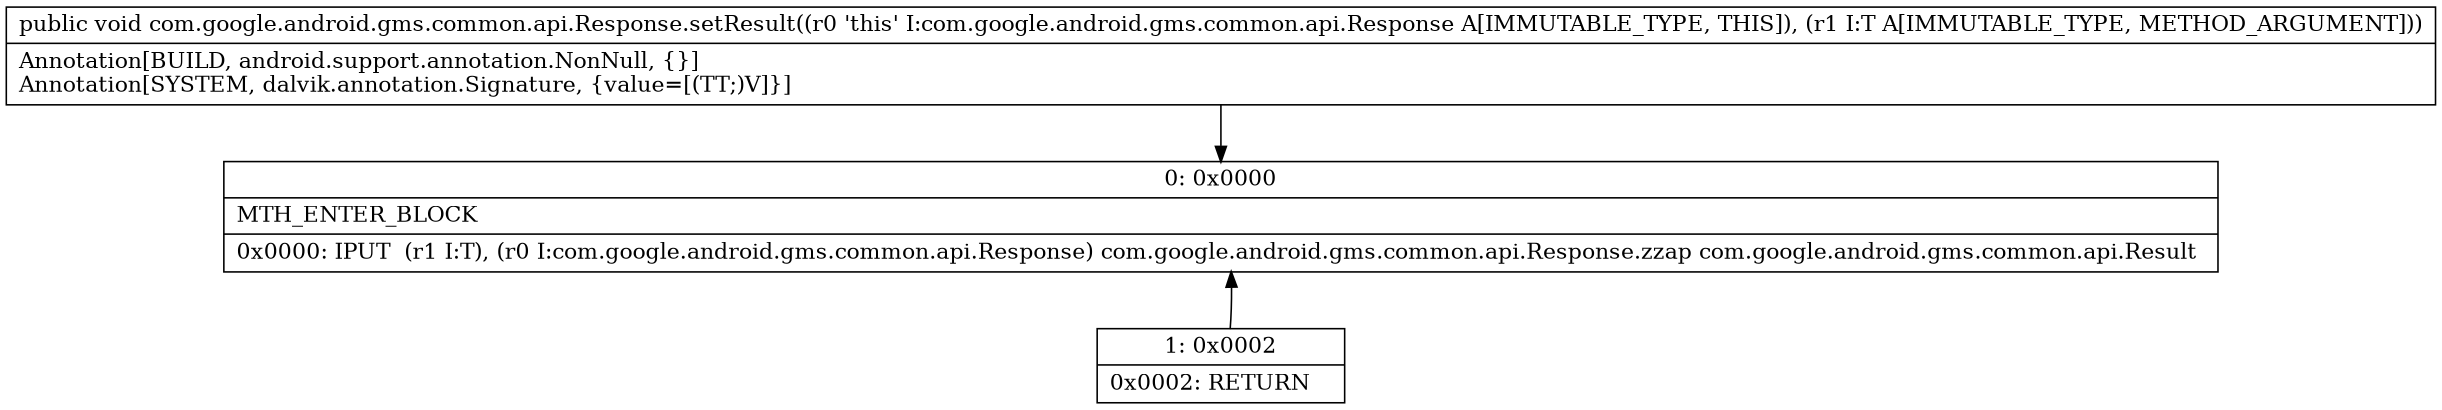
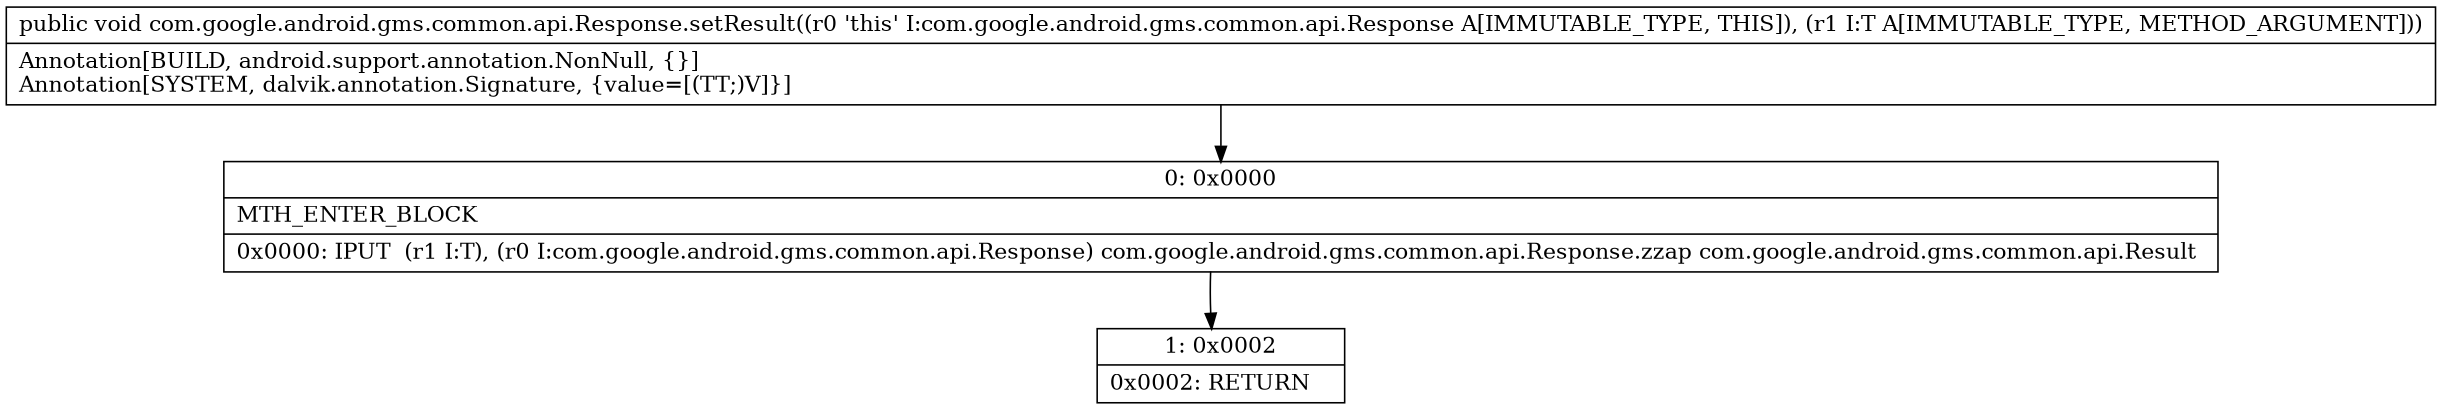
edge "1: 0x0002" -> "0: 0x0000": reversed
